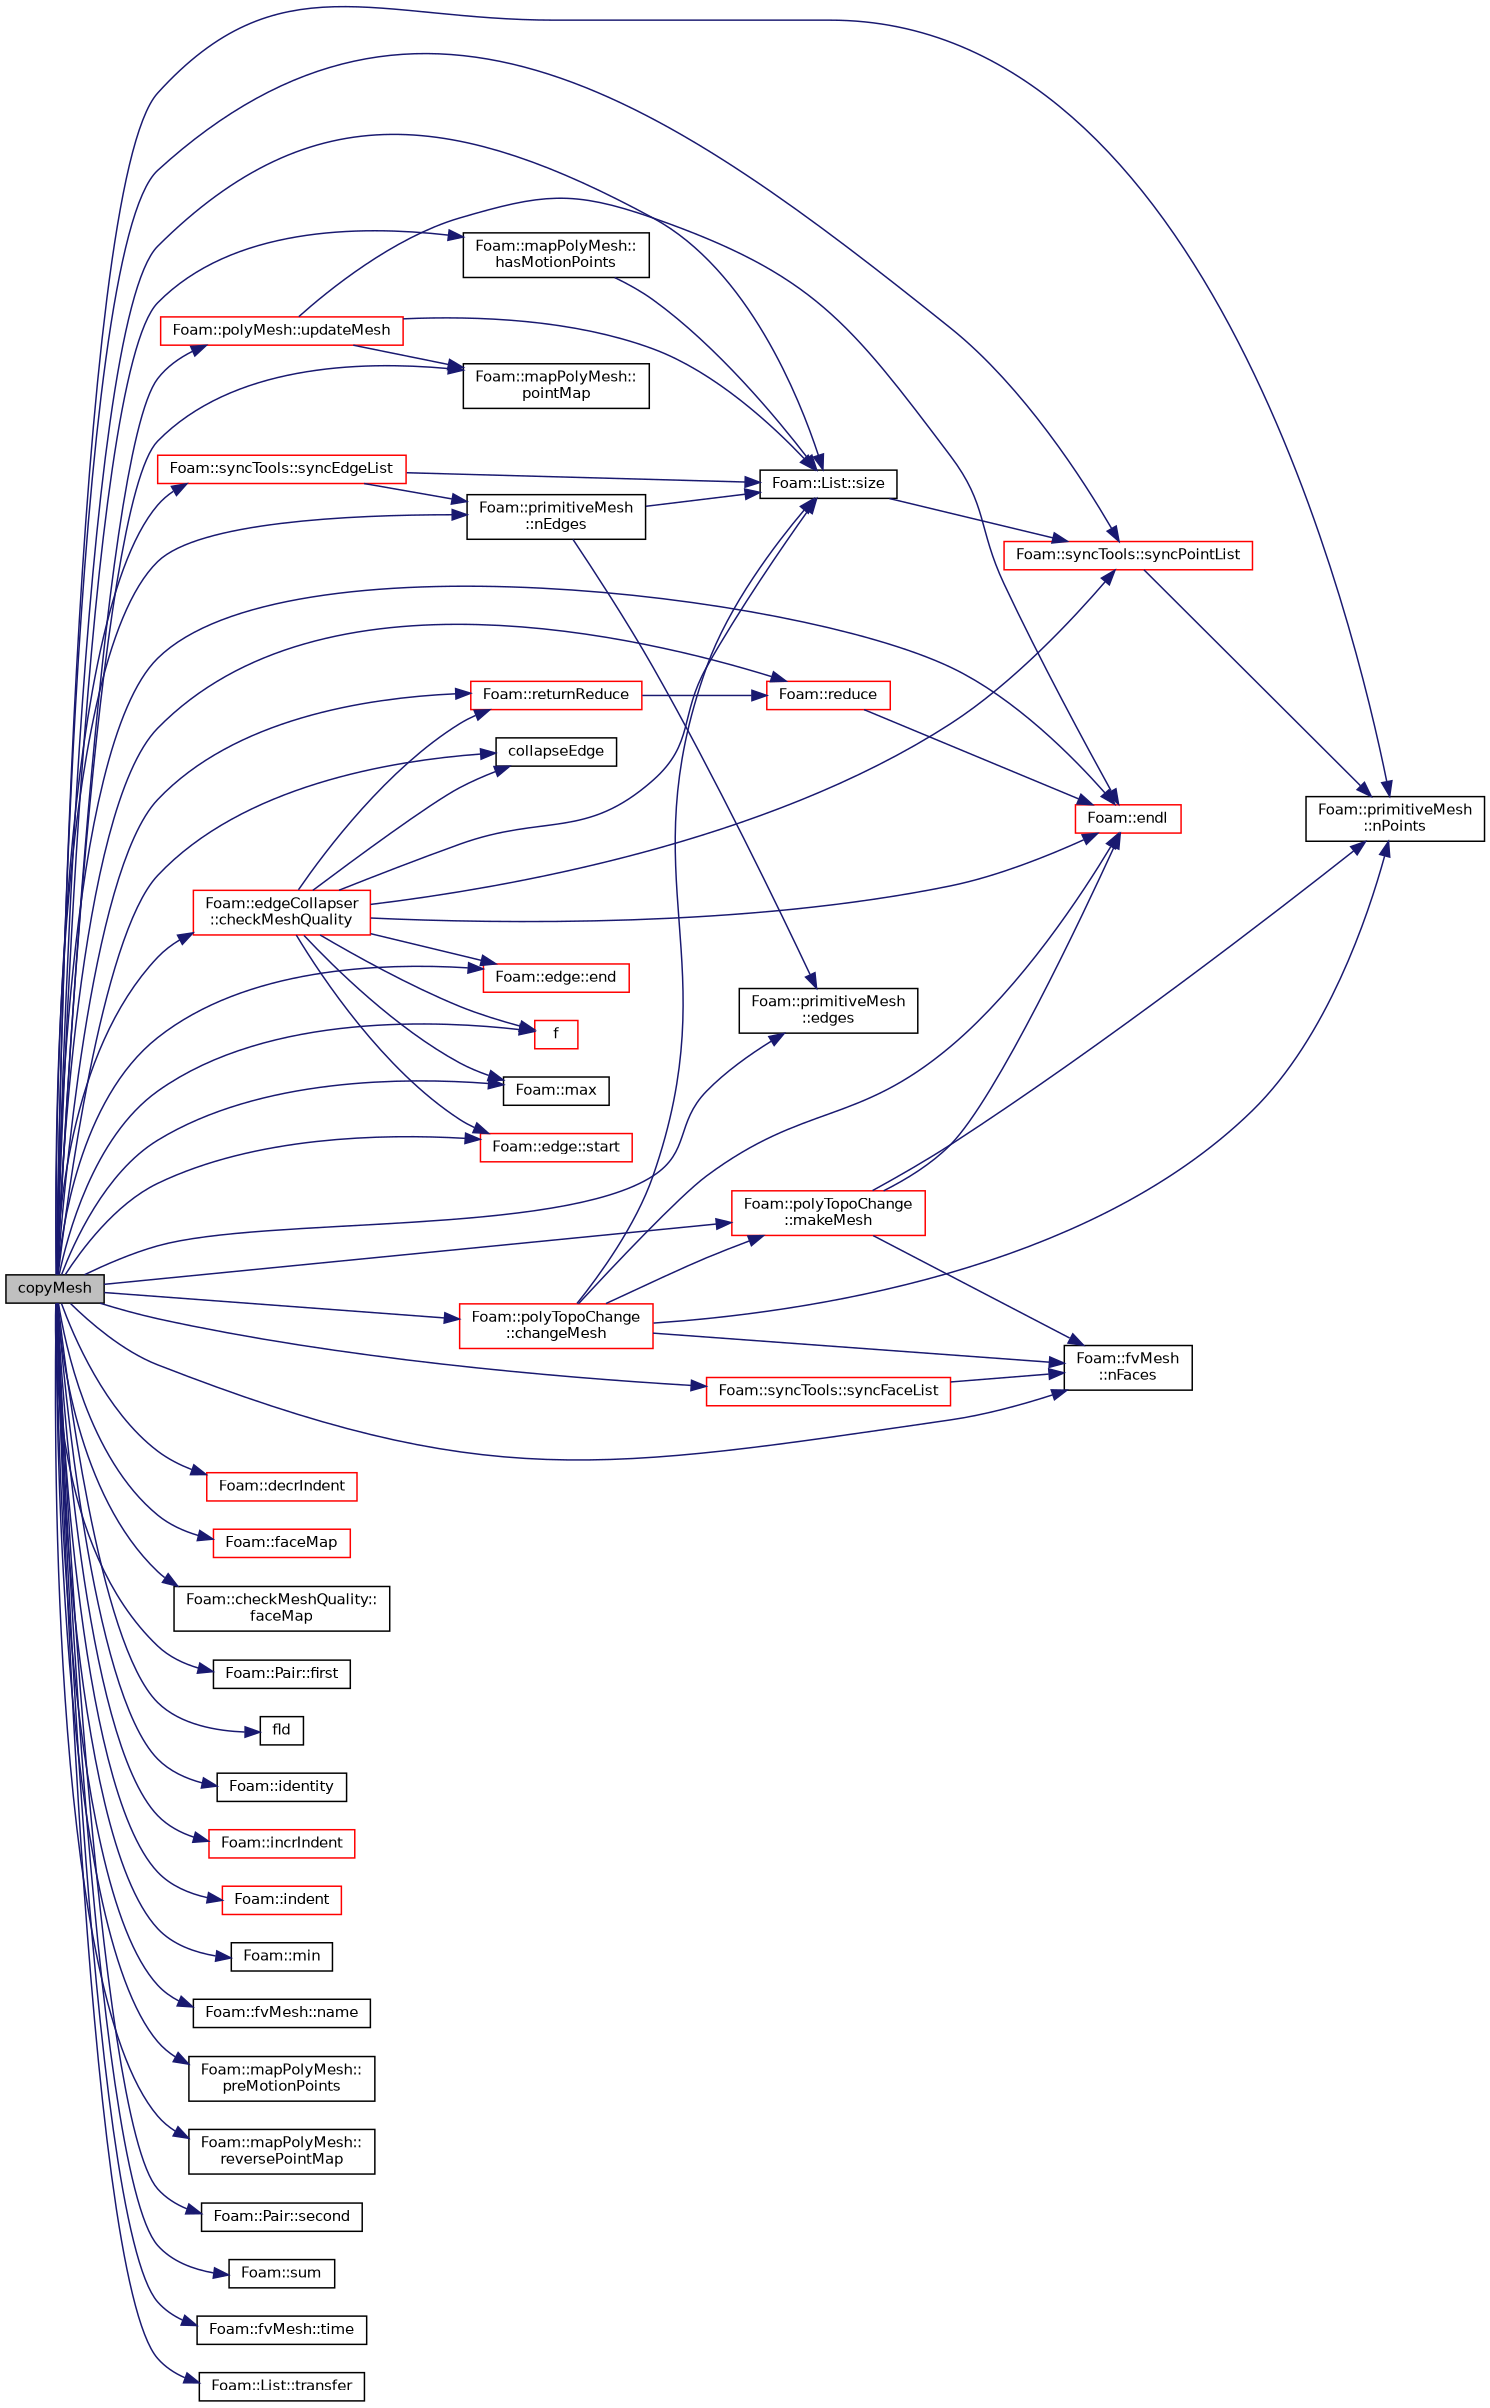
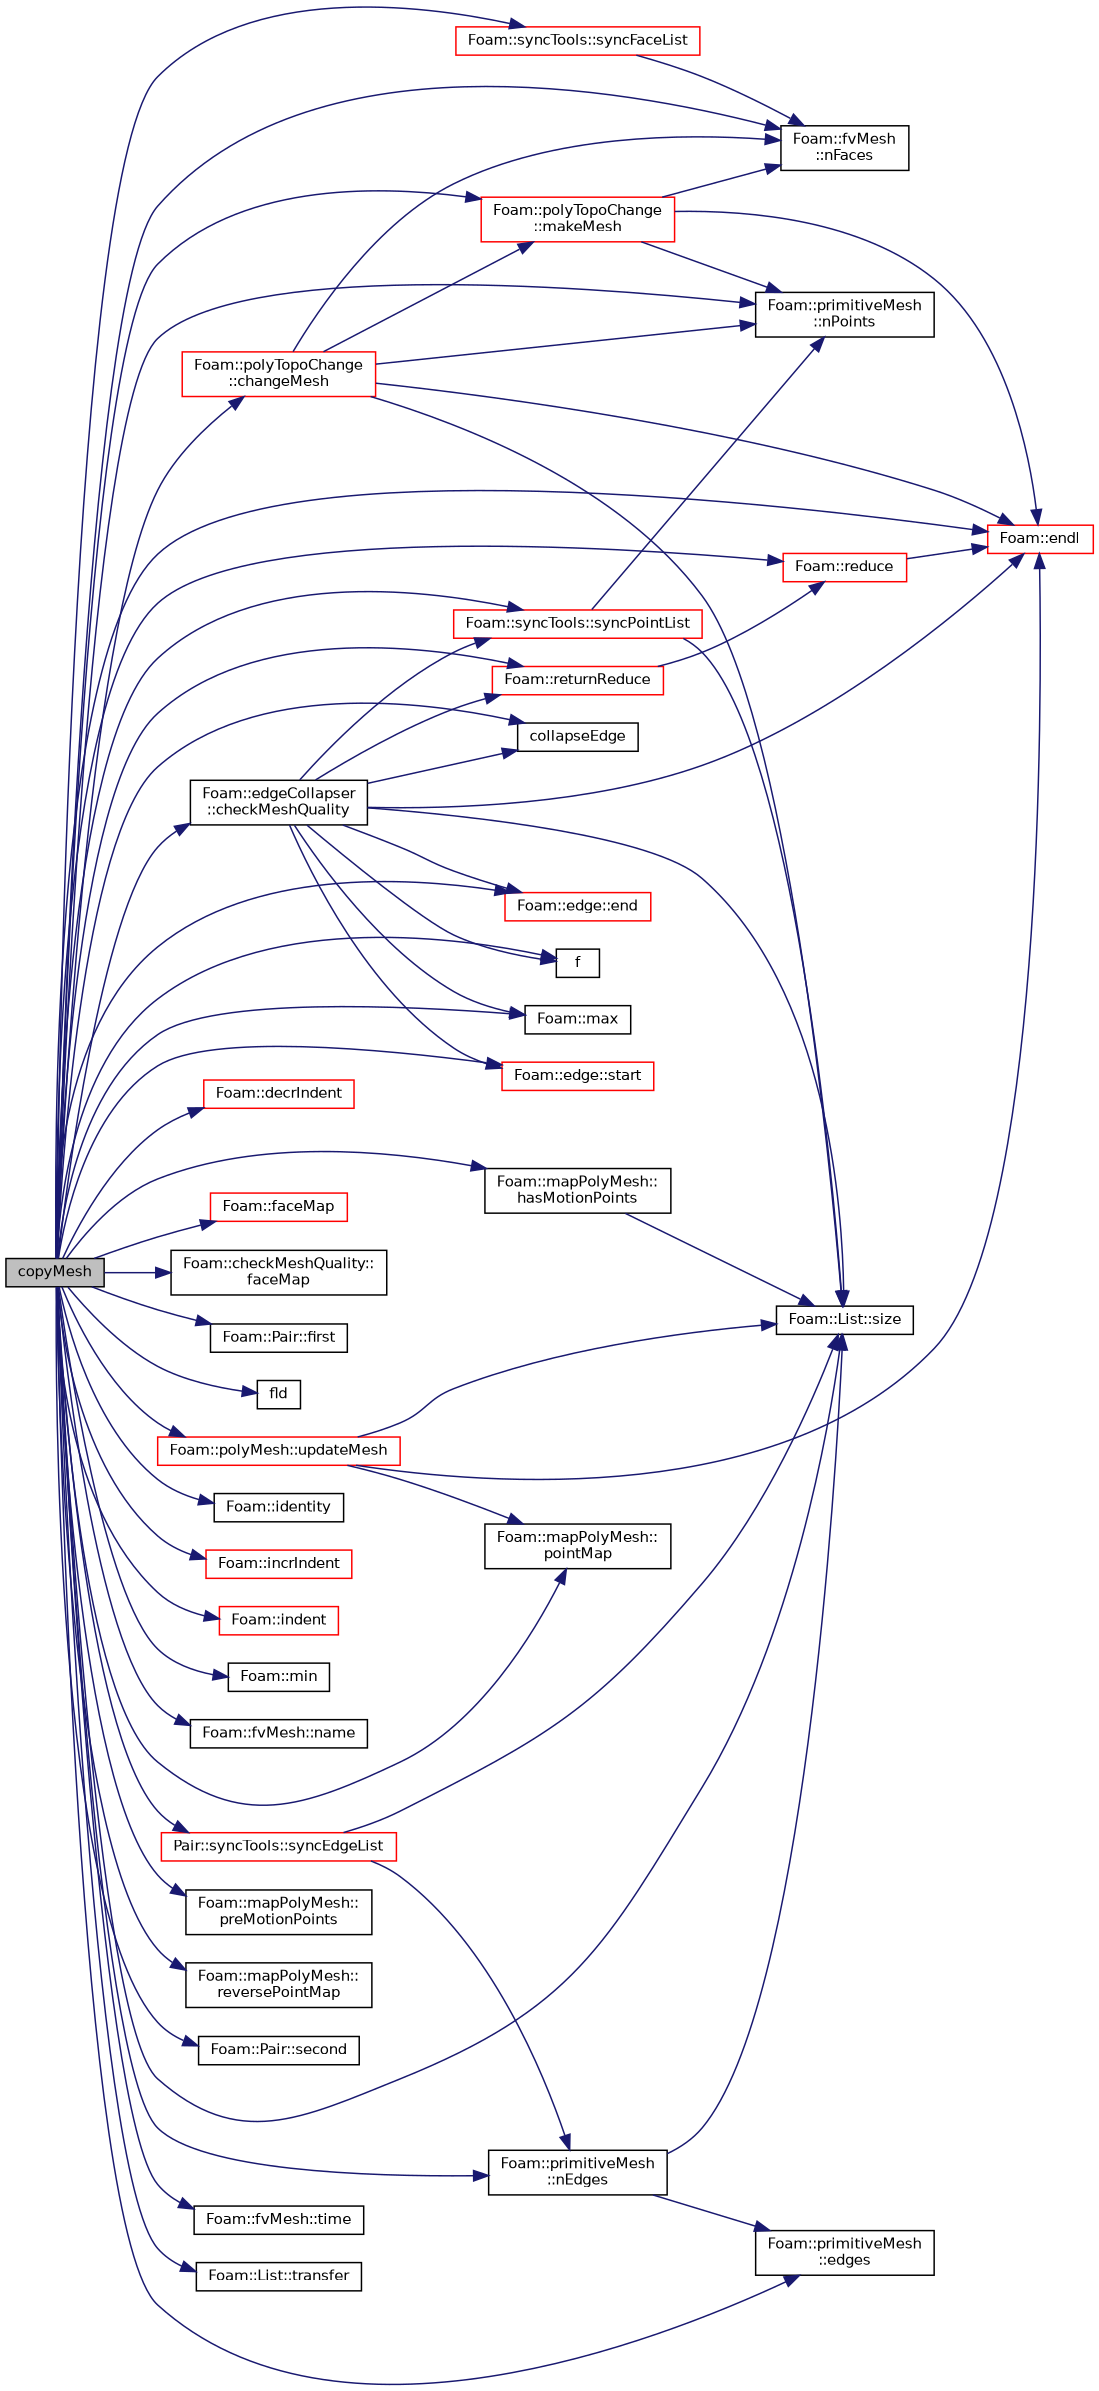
node "Foam::syncTools::syncEdgeList": label "Foam::syncTools::syncEdgeList" -> "Pair::syncTools::syncEdgeList"
edge "Foam::List::size" -> "Foam::syncTools::syncPointList": reversed
node "Foam::edgeCollapser ::checkMeshQuality": color red -> black
node "f": color red -> black
node "Foam::sum": removed
